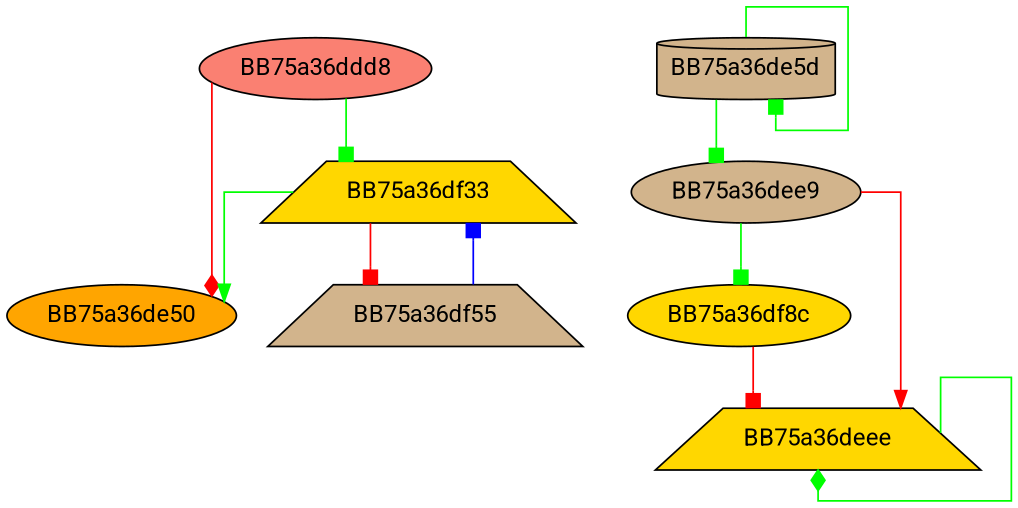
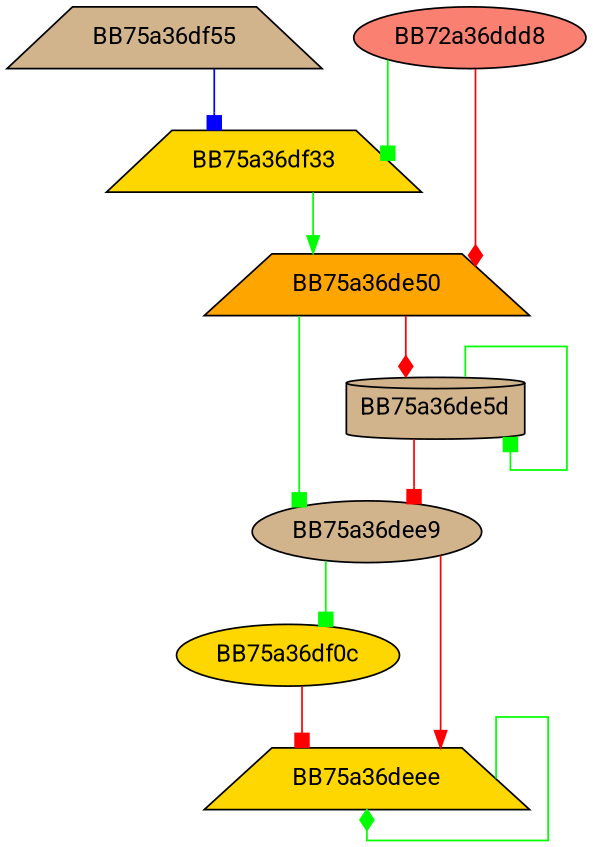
node "BB75a36ddd8": label "BB75a36ddd8" -> "BB72a36ddd8"
edge "BB75a36de5d" -> "BB75a36dee9": color green -> red
edge "BB75a36df33" -> "BB75a36df55": removed
node "BB75a36de50": shape ellipse -> trapezium
node "BB75a36df8c": label "BB75a36df8c" -> "BB75a36df0c"
edge "BB75a36de50" -> "BB75a36de5d": added
edge "BB75a36de50" -> "BB75a36dee9": added
